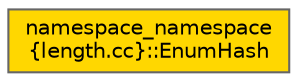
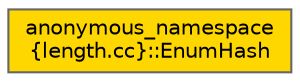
node "namespace_namespace {length.cc}::EnumHash": label "namespace_namespace {length.cc}::EnumHash" -> "anonymous_namespace {length.cc}::EnumHash"
